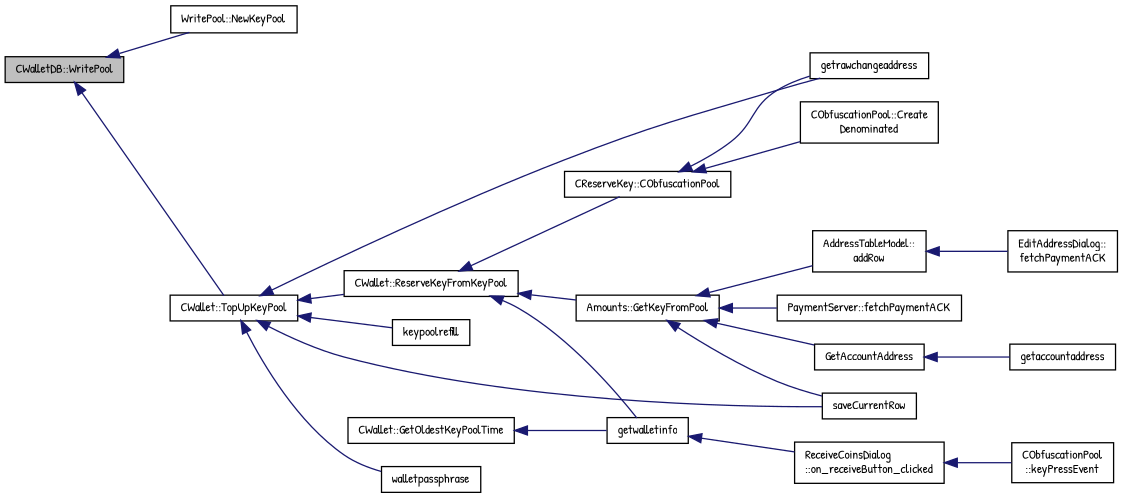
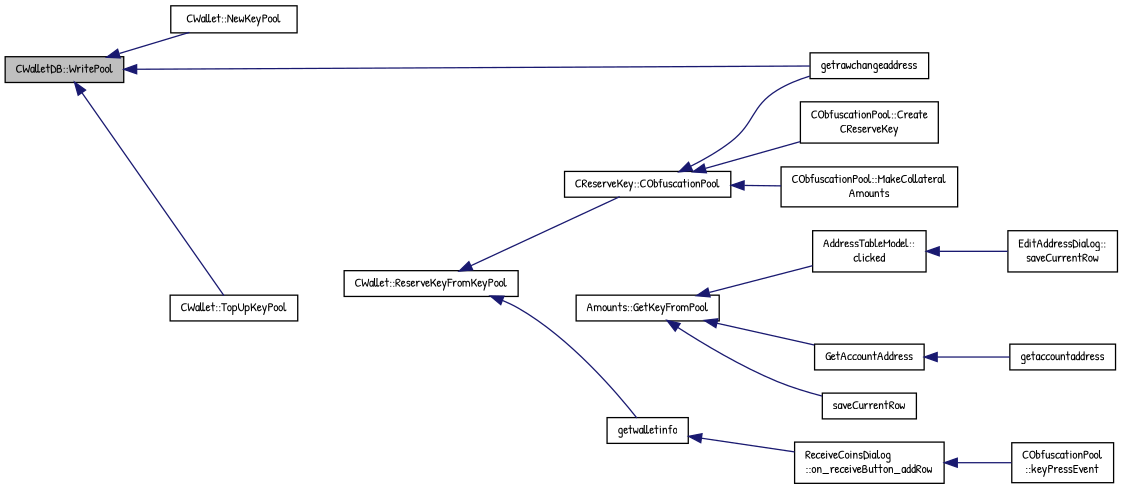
node "WritePool::NewKeyPool": label "WritePool::NewKeyPool" -> "CWallet::NewKeyPool"
node "CObfuscationPool::Create Denominated": label "CObfuscationPool::Create Denominated" -> "CObfuscationPool::Create CReserveKey"
edge "getrawchangeaddress" -> "CWallet::TopUpKeyPool": now "getrawchangeaddress" -> "CWalletDB::WritePool"
node "CObfuscationPool::MakeCollateral Amounts": added
node "AddressTableModel:: addRow": label "AddressTableModel:: addRow" -> "AddressTableModel:: clicked"
node "EditAddressDialog:: fetchPaymentACK": label "EditAddressDialog:: fetchPaymentACK" -> "EditAddressDialog:: saveCurrentRow"
edge "CWallet::ReserveKeyFromKeyPool" -> "CWallet::TopUpKeyPool": removed
edge "Amounts::GetKeyFromPool" -> "CWallet::ReserveKeyFromKeyPool": removed
node "PaymentServer::fetchPaymentACK": removed
node "keypoolrefill": removed
edge "saveCurrentRow" -> "CWallet::TopUpKeyPool": removed
node "CWallet::GetOldestKeyPoolTime": removed
node "ReceiveCoinsDialog ::on_receiveButton_clicked": label "ReceiveCoinsDialog ::on_receiveButton_clicked" -> "ReceiveCoinsDialog ::on_receiveButton_addRow"
node "walletpassphrase": removed
